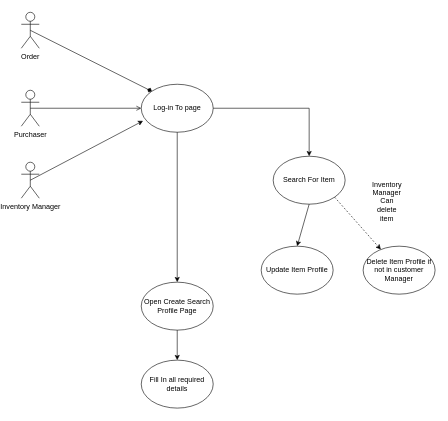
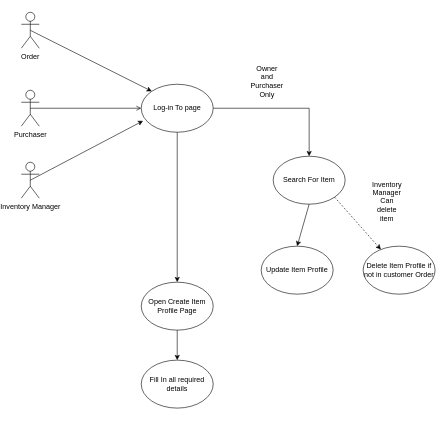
node "Owner and Purchaser Only": added
edge "Order" -> "Log-in To page": arrowhead diamond -> classic
node "Delete Item Profile if not in customer Manager": label "Delete Item Profile if not in customer Manager" -> "Delete Item Profile if not in customer Order"
node "Open Create Search Profile Page": label "Open Create Search Profile Page" -> "Open Create Item Profile Page"
